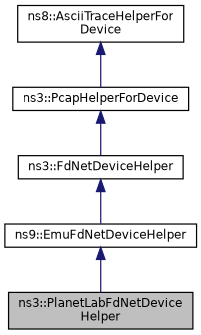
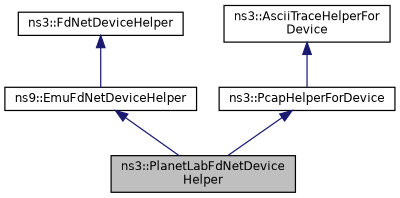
node "ns8::AsciiTraceHelperFor Device": label "ns8::AsciiTraceHelperFor Device" -> "ns3::AsciiTraceHelperFor Device"
edge "ns3::FdNetDeviceHelper" -> "ns3::PcapHelperForDevice": now "ns3::PlanetLabFdNetDevice Helper" -> "ns3::PcapHelperForDevice"
